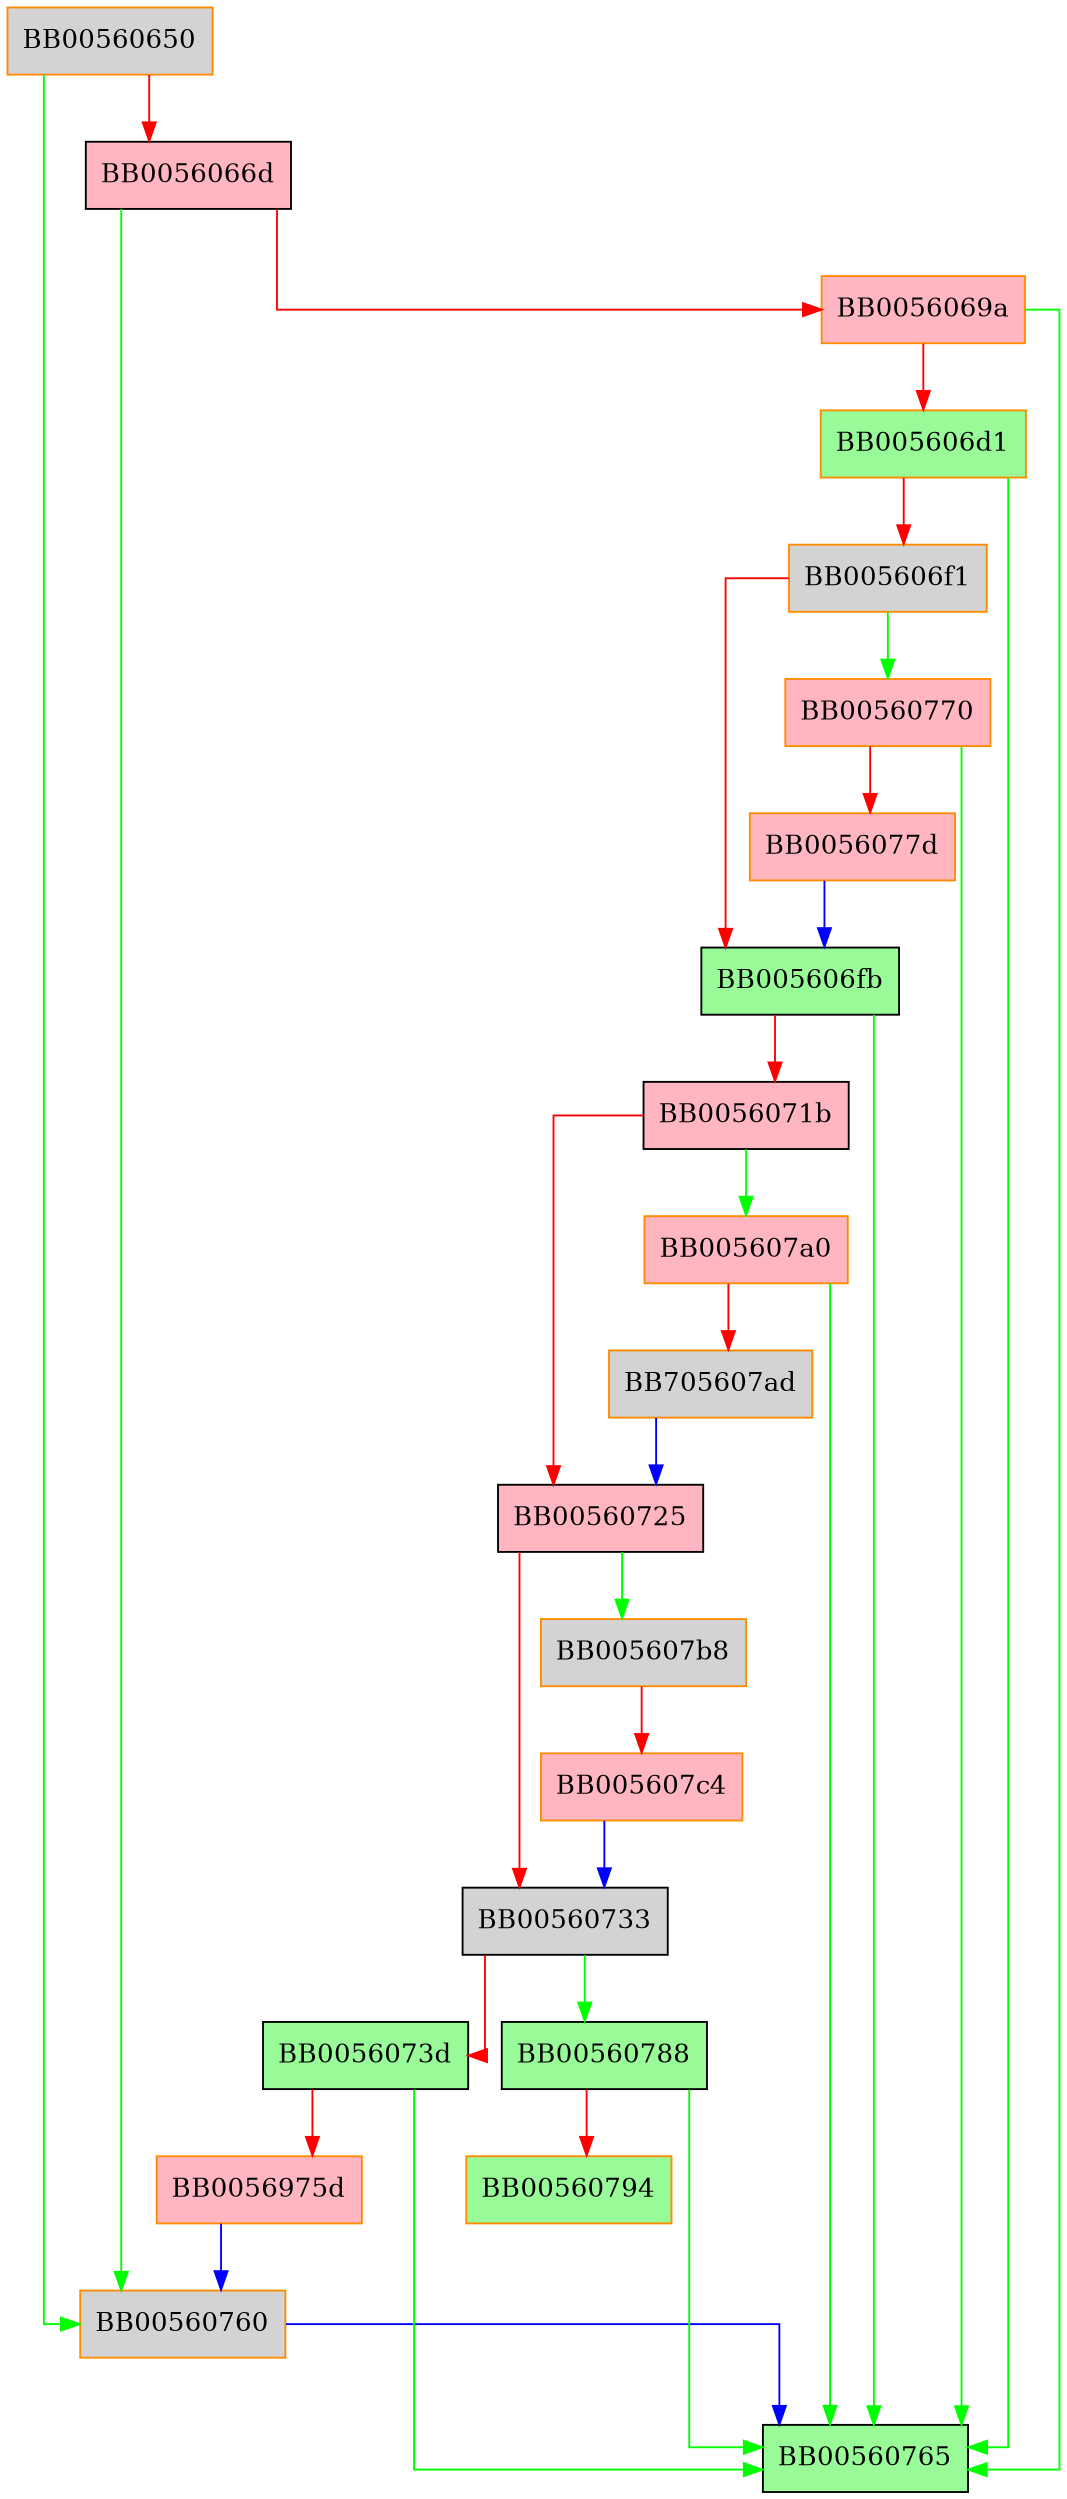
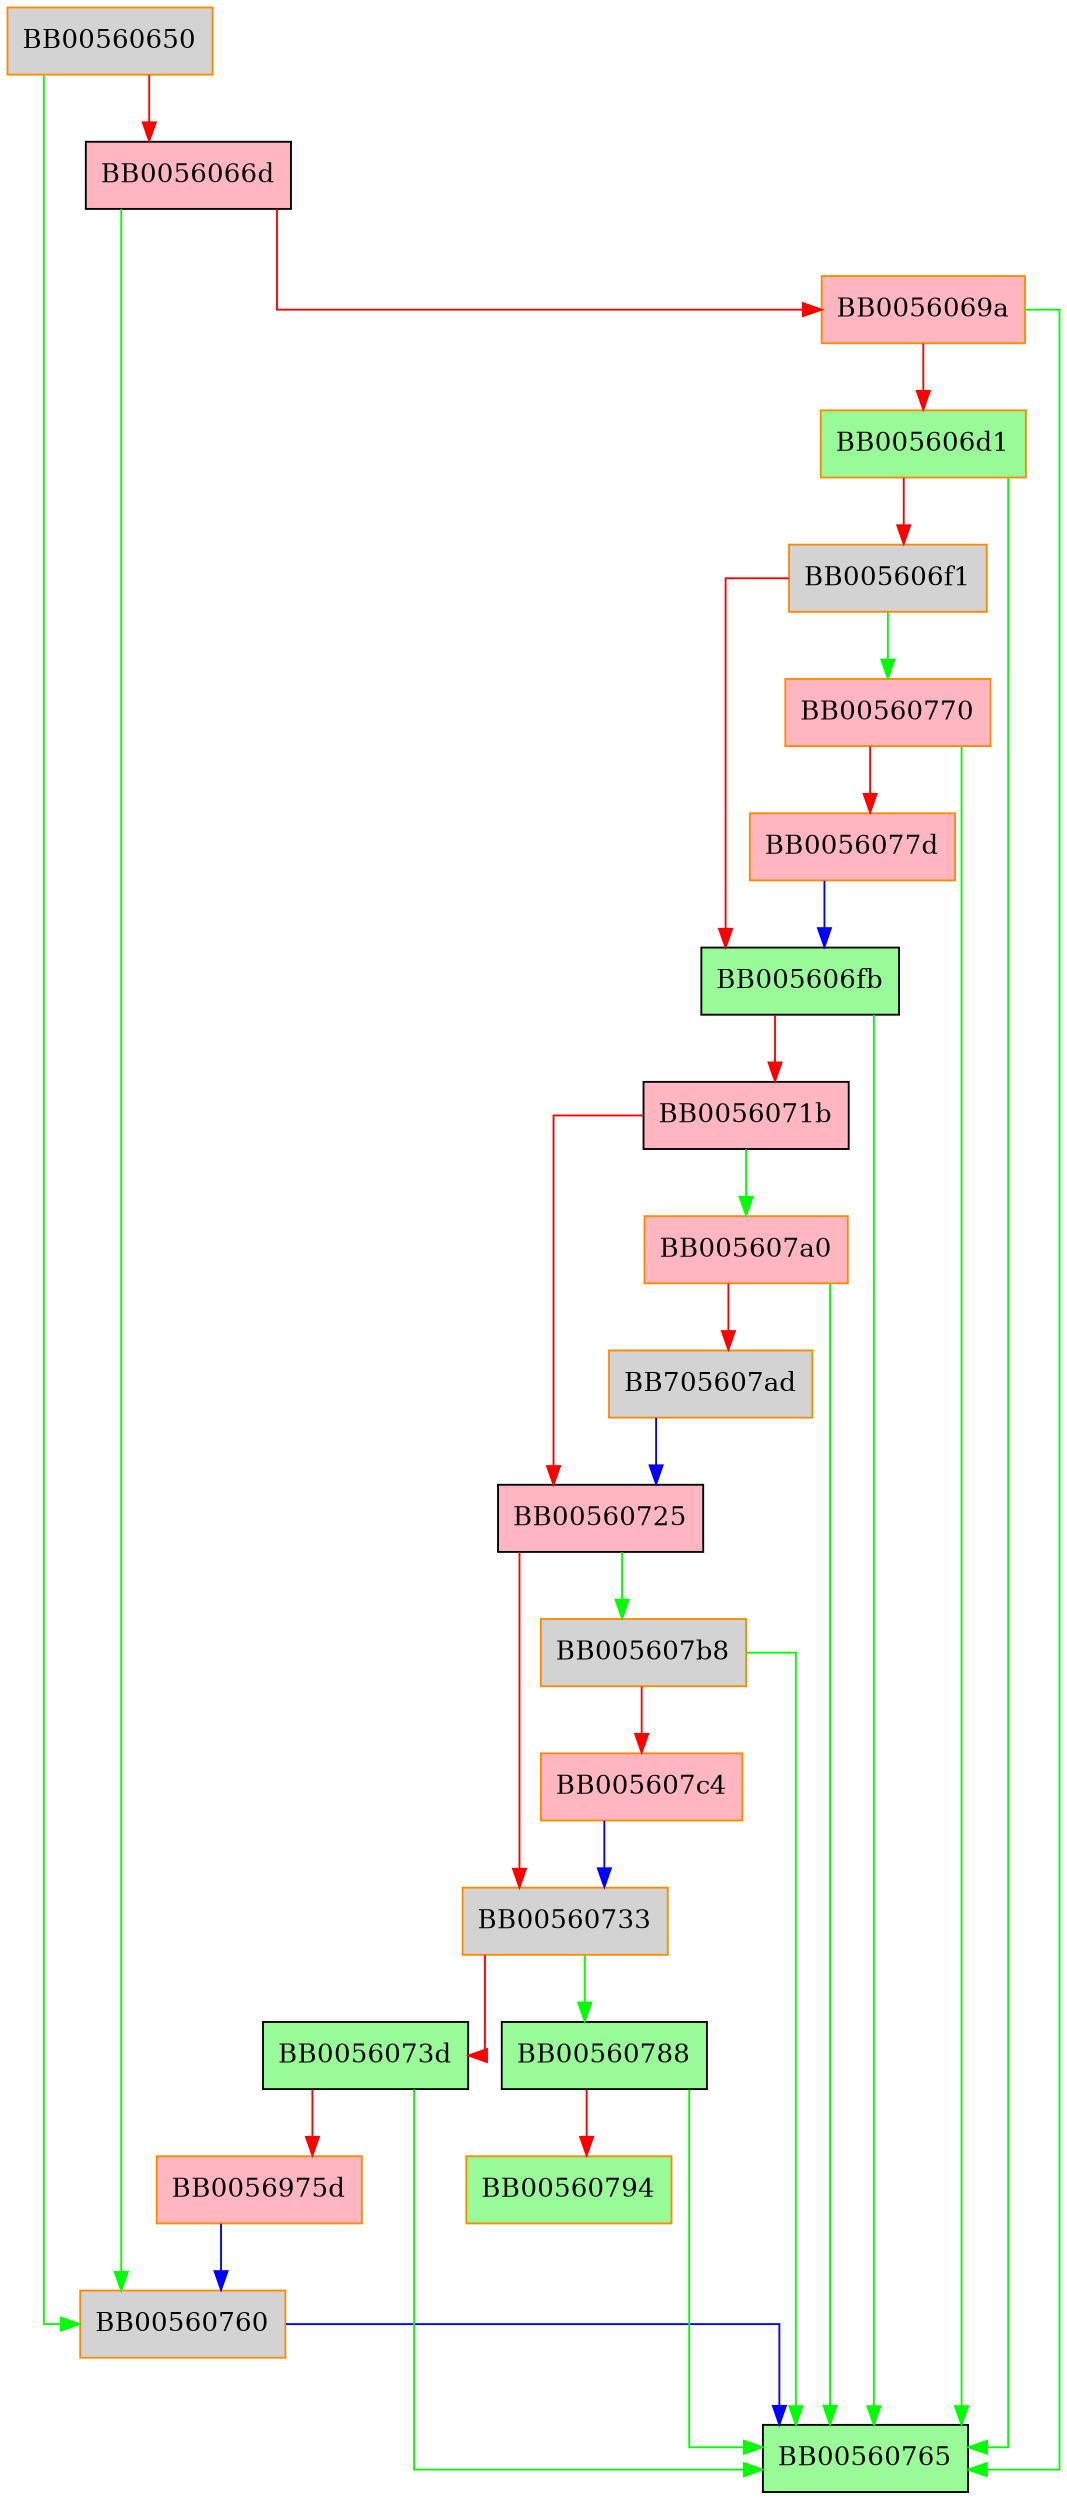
node "BB00560733": color black -> darkorange
edge "BB005607b8" -> "BB00560765": added
